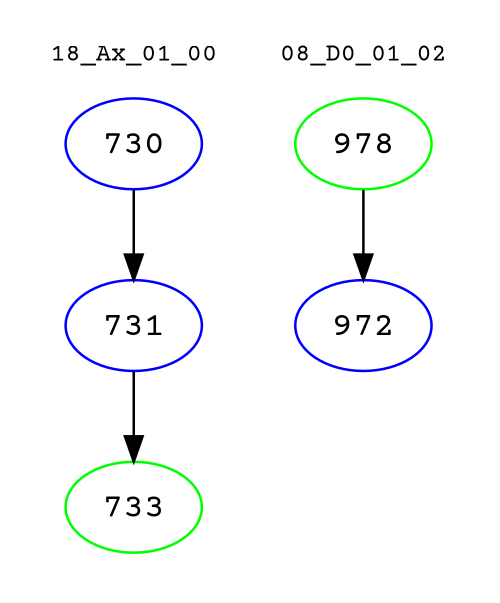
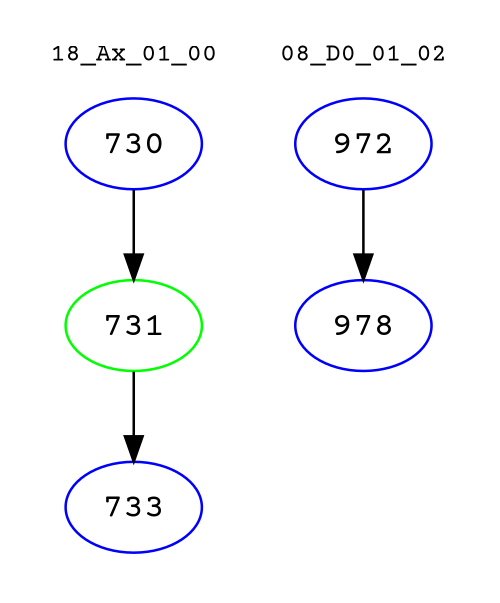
node "978": color green -> blue
edge "978" -> "972": reversed
node "731": color blue -> green
node "733": color green -> blue
